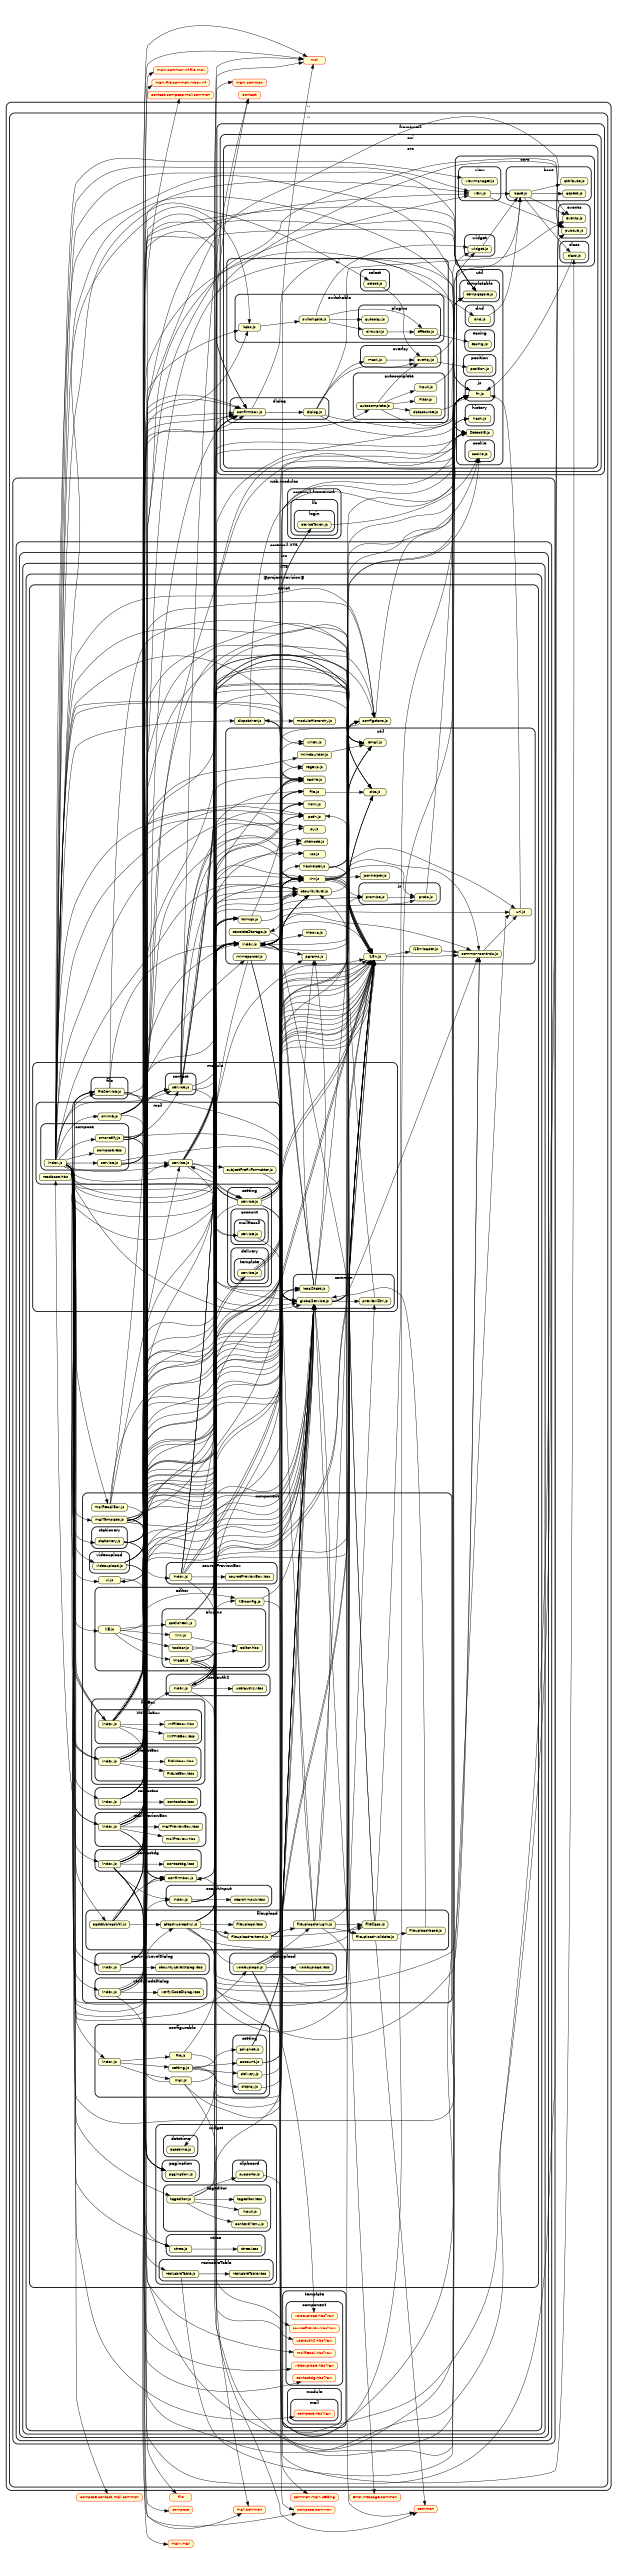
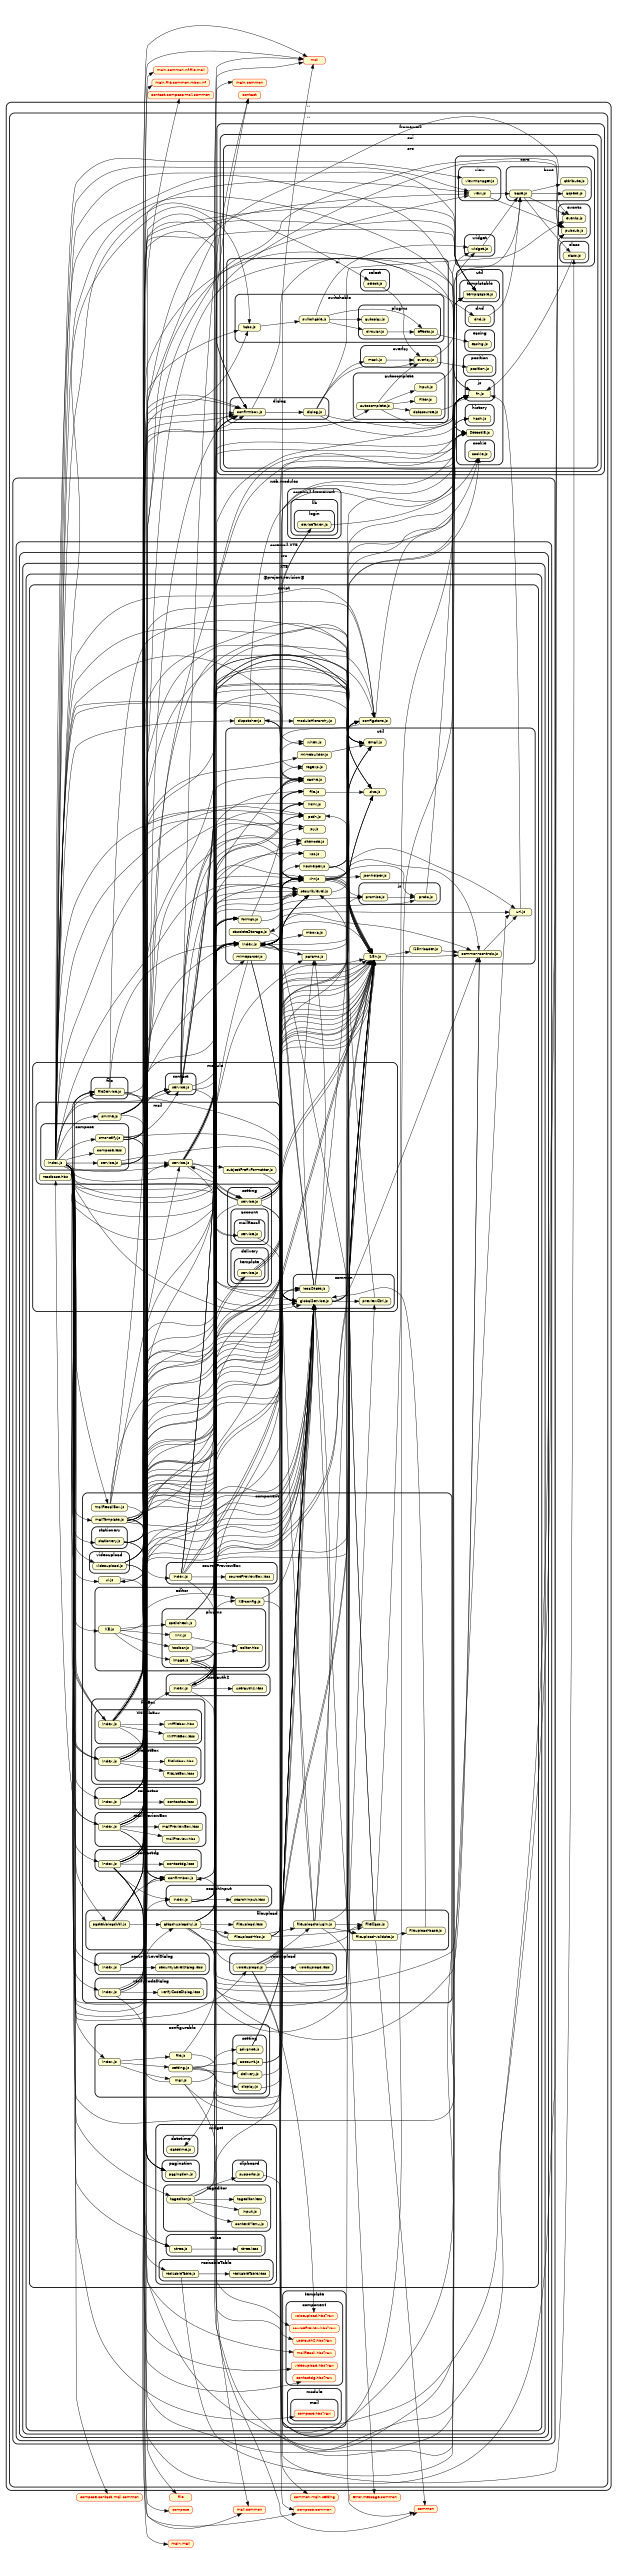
node "fileupload-extend.js": label "fileupload-extend.js" -> "fileupload-hbs.js"
